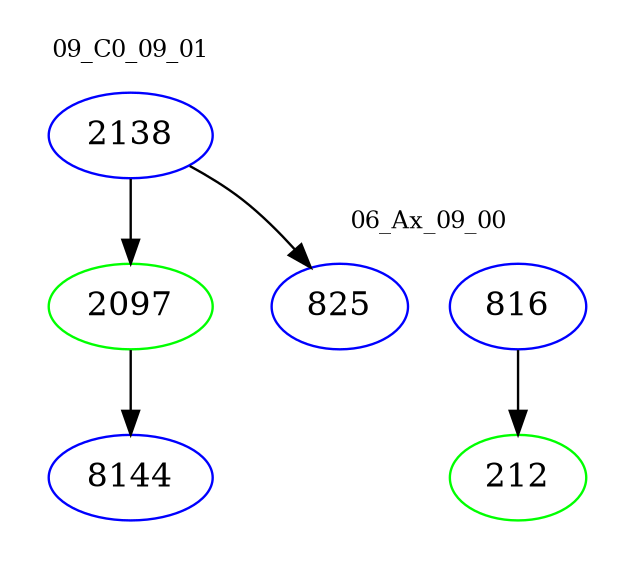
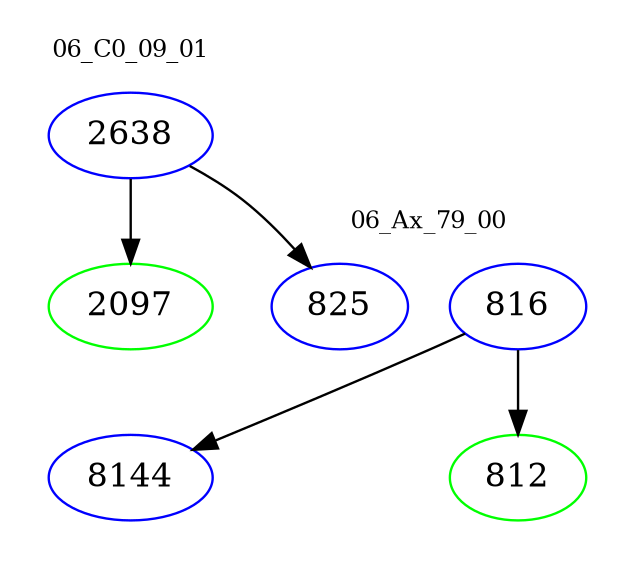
cluster "09_C0_09_01": label "09_C0_09_01" -> "06_C0_09_01"
node "2138": label "2138" -> "2638"
cluster "06_Ax_09_00": label "06_Ax_09_00" -> "06_Ax_79_00"
edge "2097" -> "8144": now "816" -> "8144"
node "212": label "212" -> "812"
